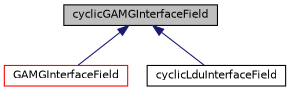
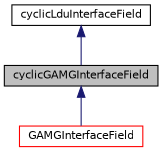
edge "cyclicLduInterfaceField" -> "cyclicGAMGInterfaceField": reversed
